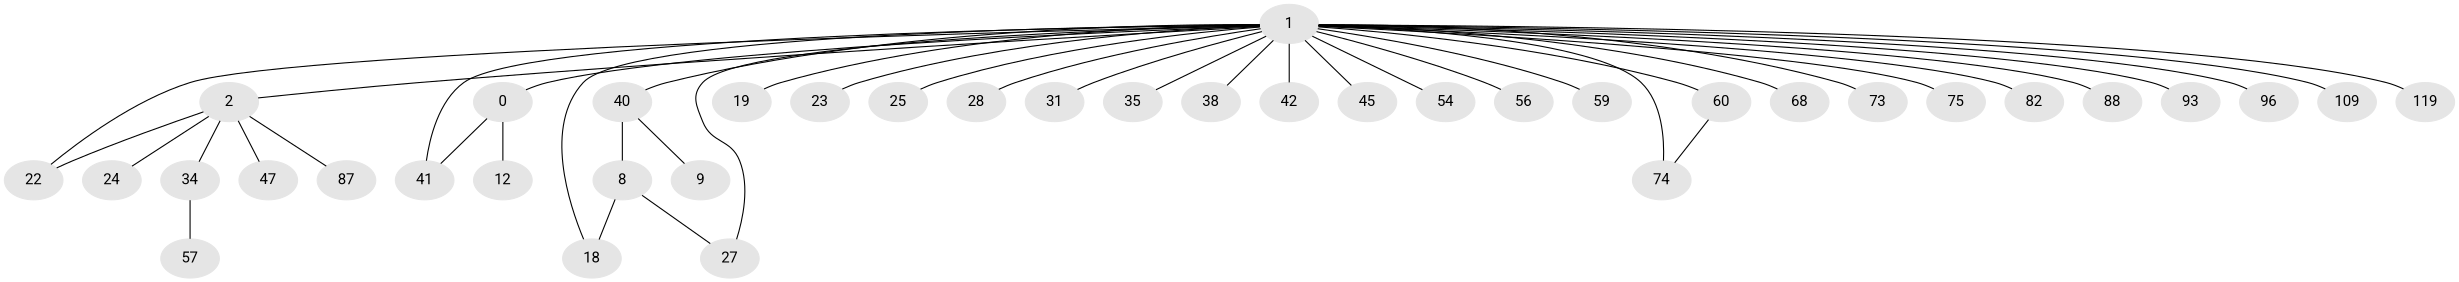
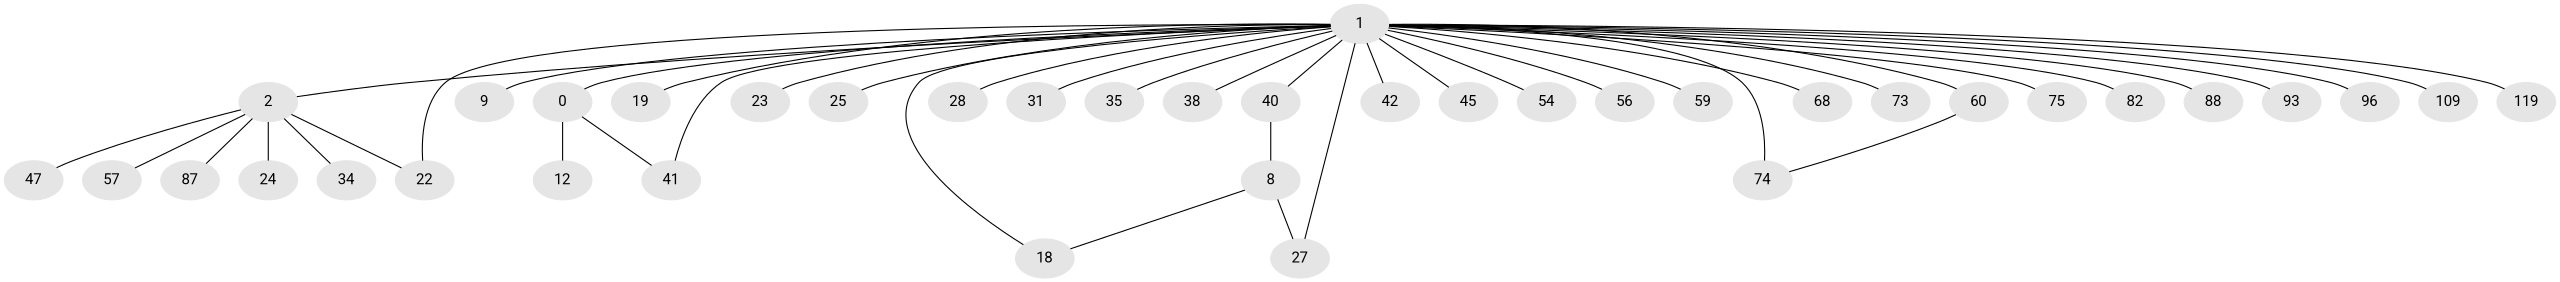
edge "40" -- "9": now "1" -- "9"
edge "34" -- "57": now "2" -- "57"
